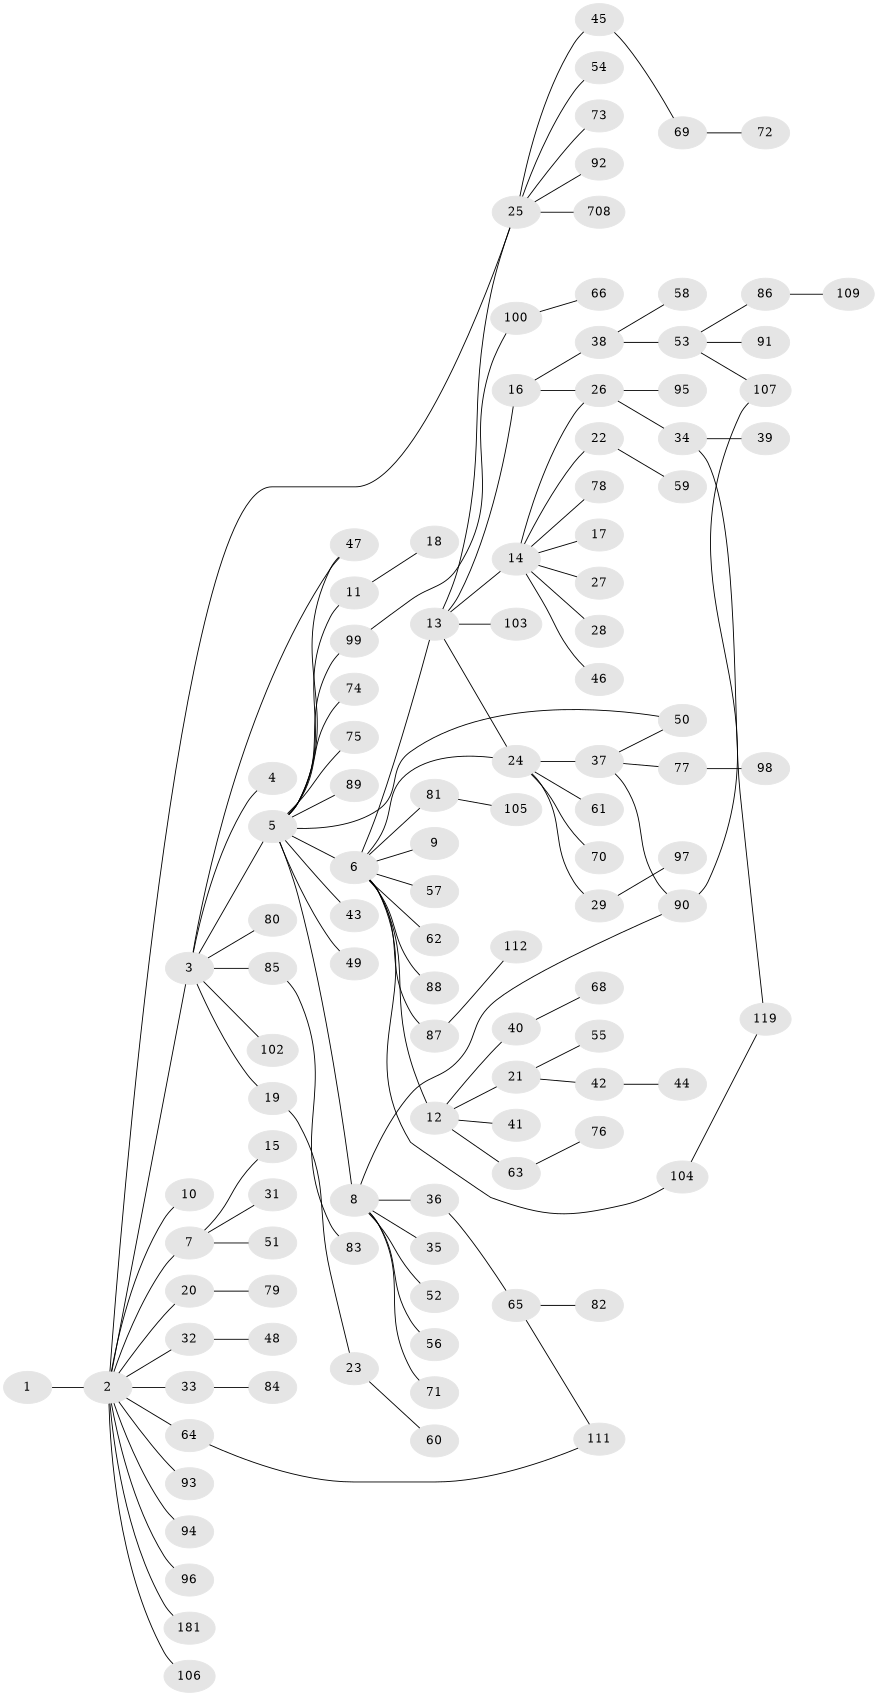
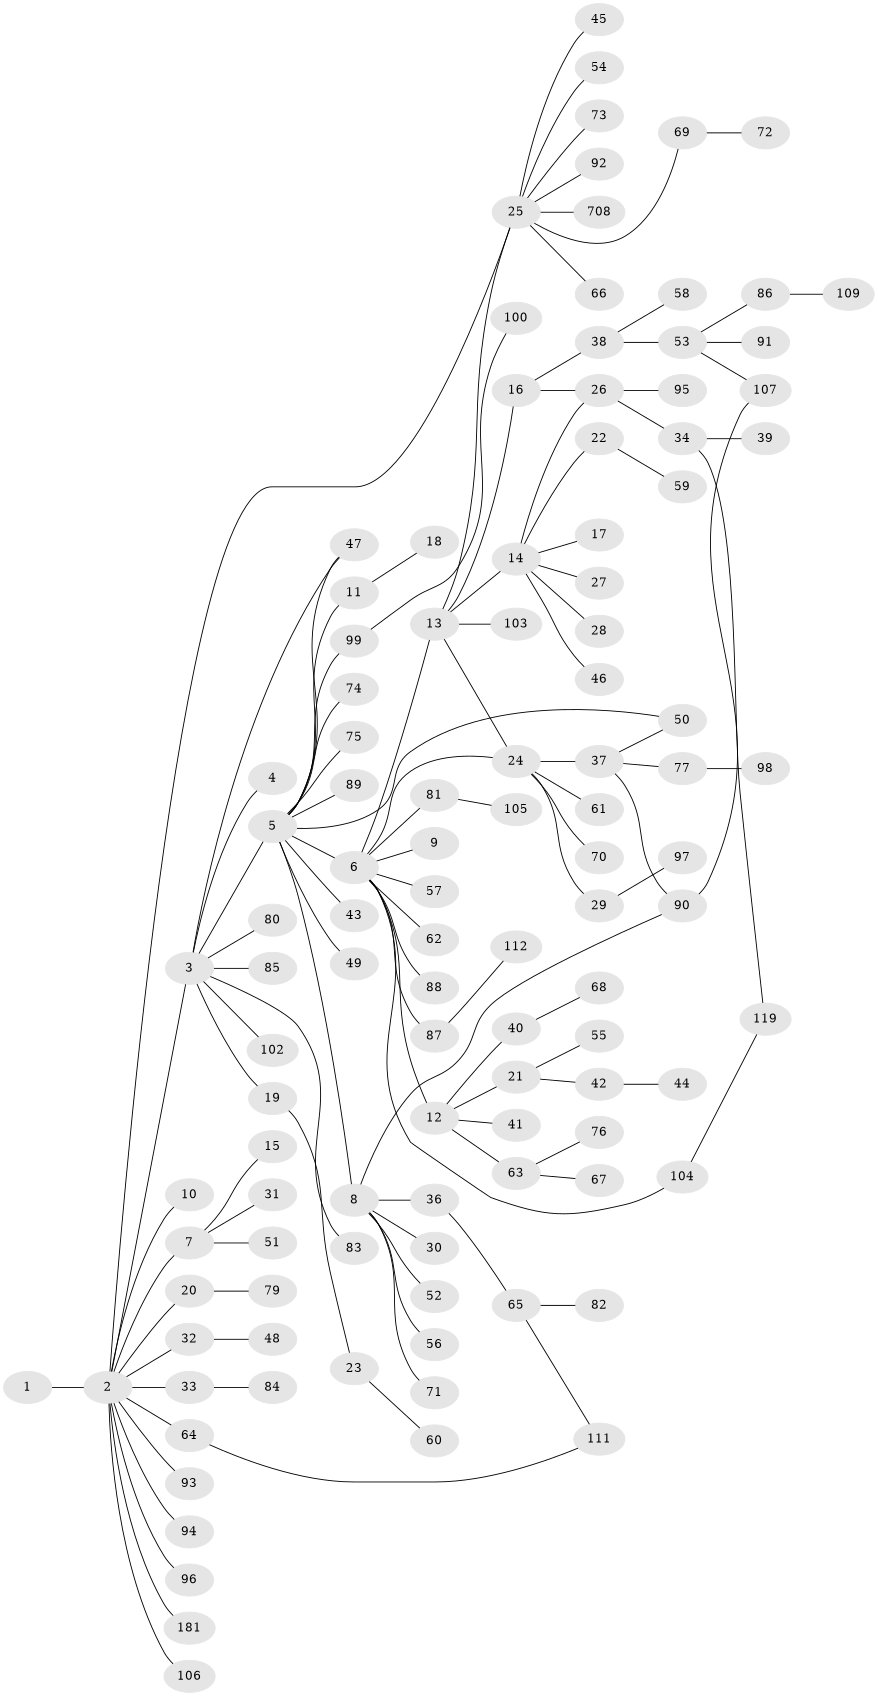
edge "45" -- "69": now "25" -- "69"
edge "66" -- "100": now "66" -- "25"
node "78": removed
edge "85" -- "83": now "3" -- "83"
node "67": added
node "35": label "35" -> "30"
